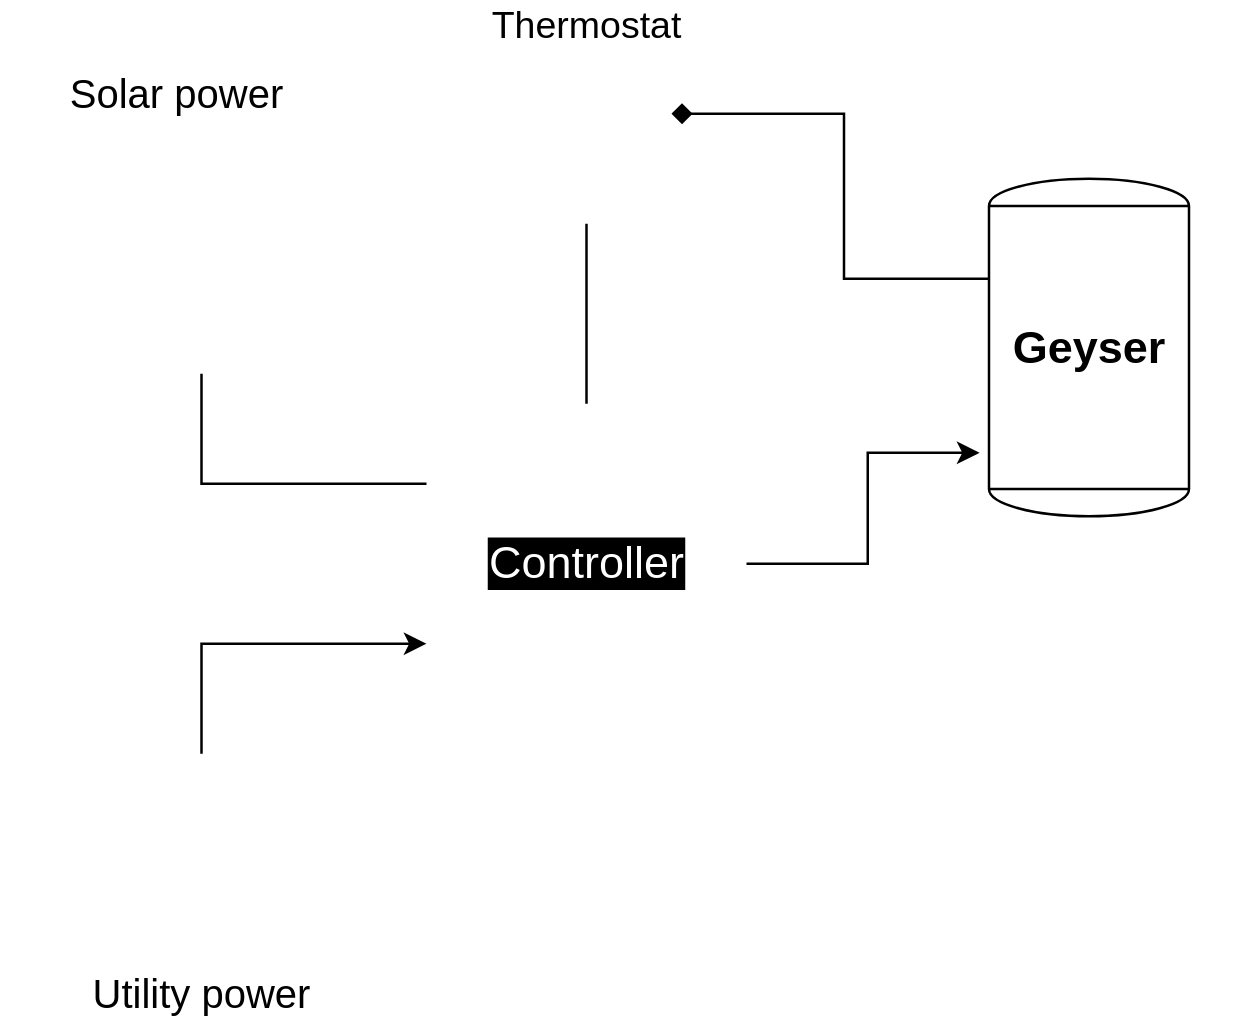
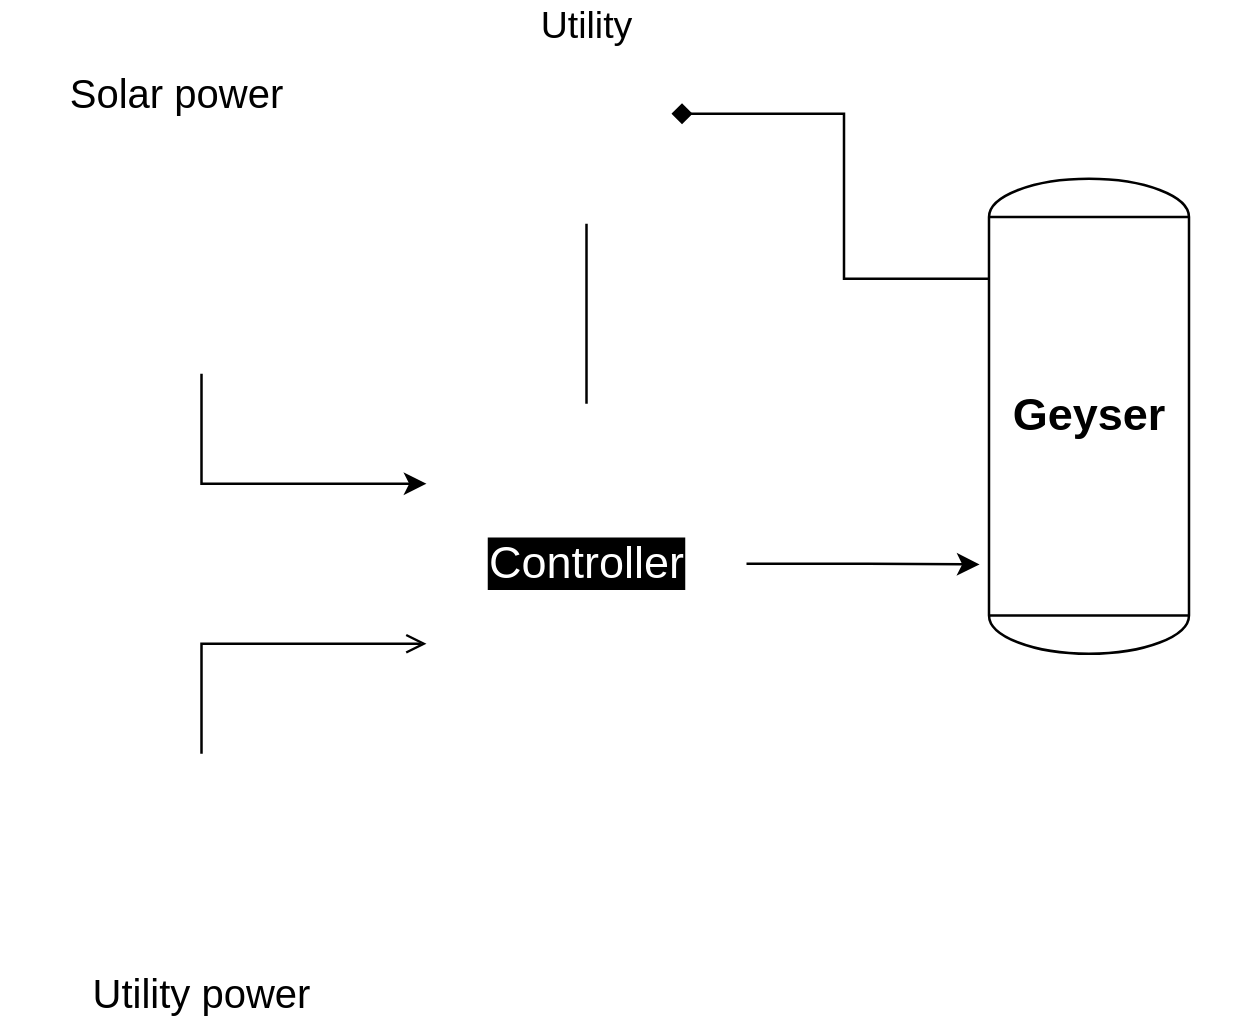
node "Thermostat": label "Thermostat" -> "Utility"
node "Geyser": size 200x338 -> 200x475
edge "Solar power" -- "Controller": arrowhead none -> classic
edge "Utility power" -> "Controller": arrowhead classic -> open
